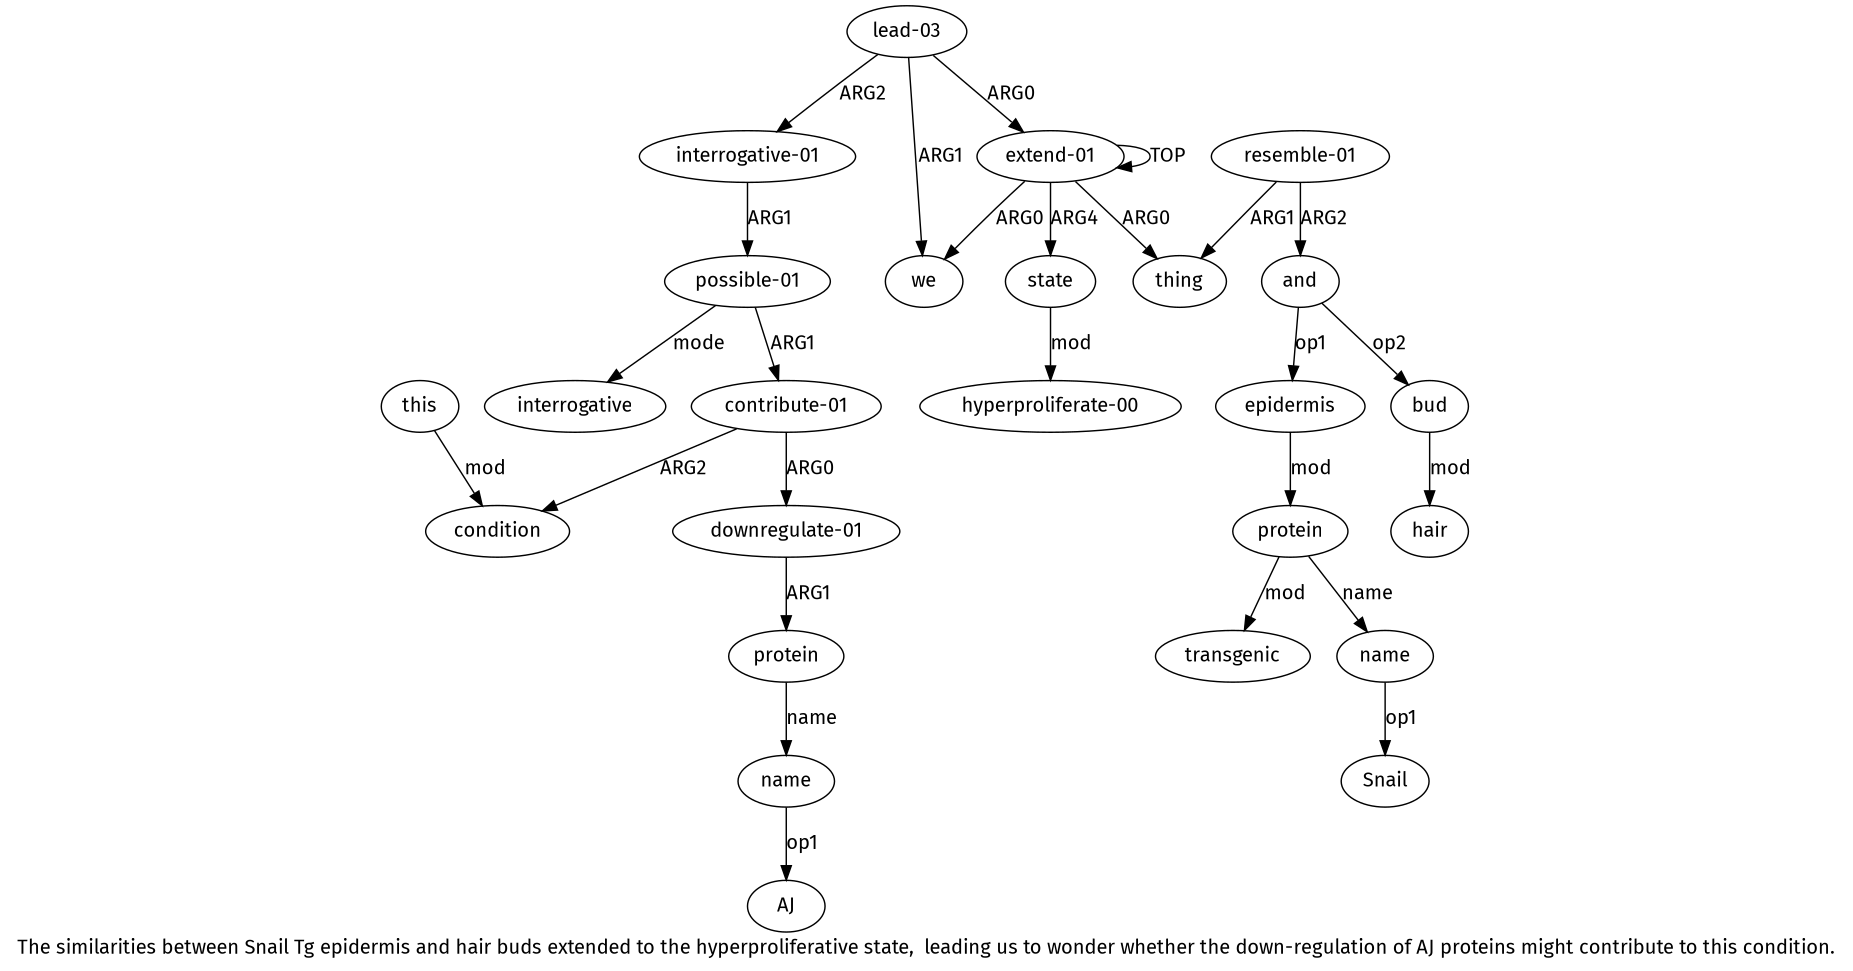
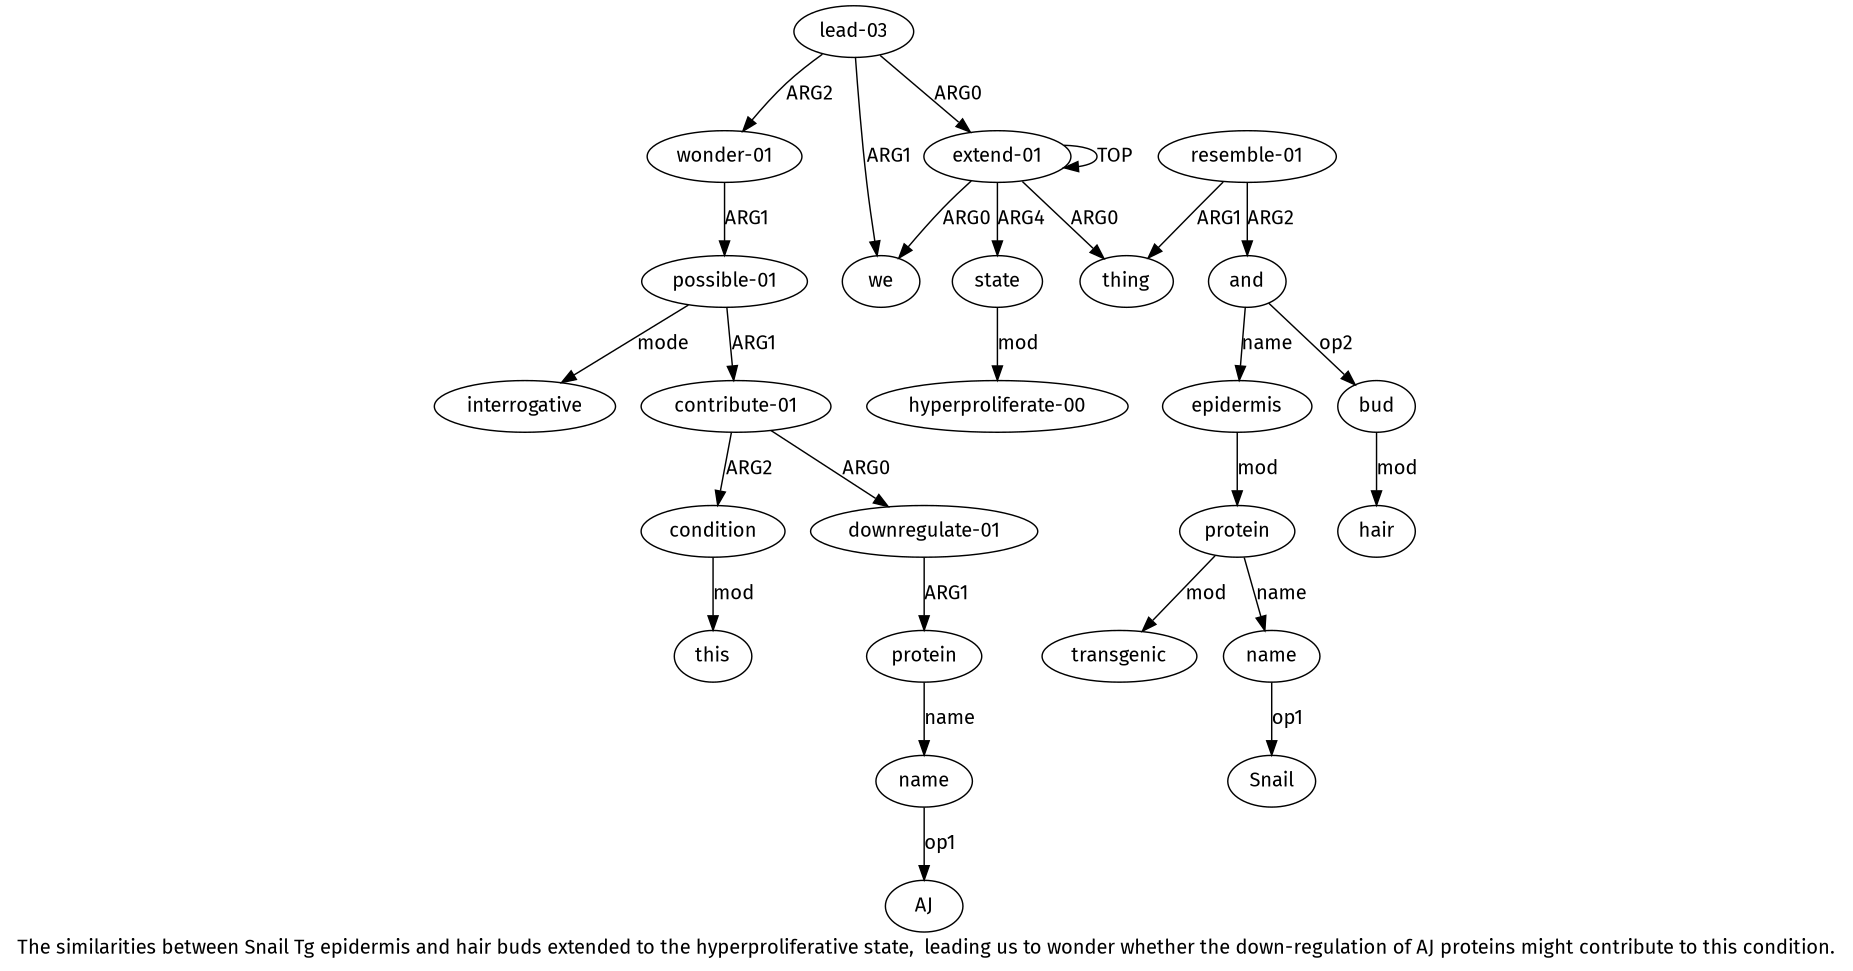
node "interrogative-01": label "interrogative-01" -> "wonder-01"
edge "and" -> "epidermis": label "op1" -> "name"
edge "this" -> "condition": reversed
